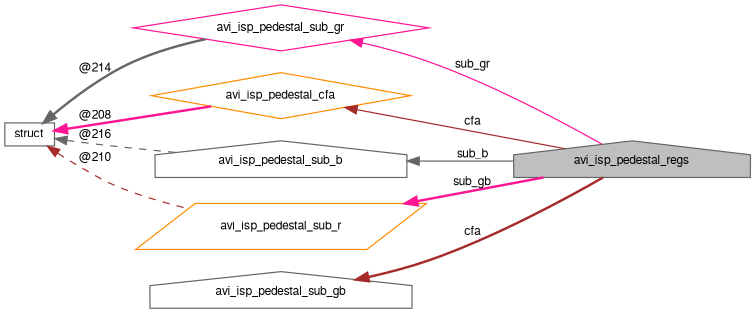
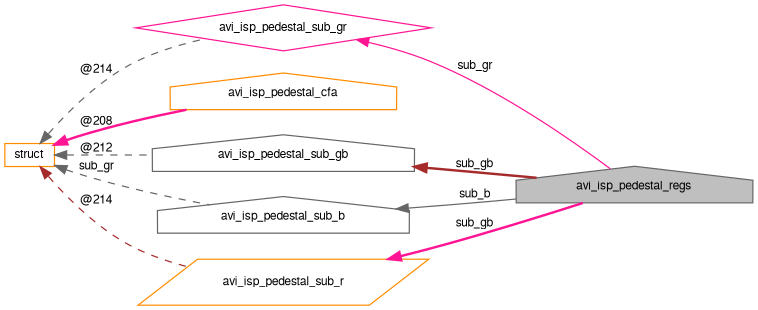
edge "avi_isp_pedestal_sub_gr" -> "struct": style bold -> dashed
node "avi_isp_pedestal_cfa": shape diamond -> house
edge "avi_isp_pedestal_regs" -> "avi_isp_pedestal_cfa": removed, label "cfa"
node "struct": color gray40 -> darkorange
edge "avi_isp_pedestal_sub_b" -> "struct": label " @216" -> " sub_gr"
edge "avi_isp_pedestal_sub_gb" -> "struct": added, label "@212"
edge "avi_isp_pedestal_sub_r" -> "struct": label " @210" -> " @214"
edge "avi_isp_pedestal_regs" -> "avi_isp_pedestal_sub_gb": label " cfa" -> " sub_gb"
